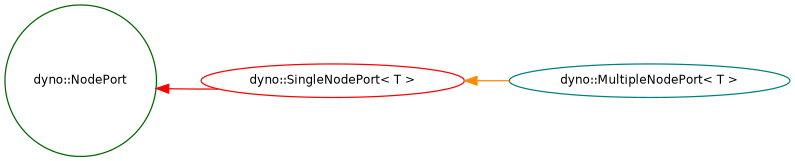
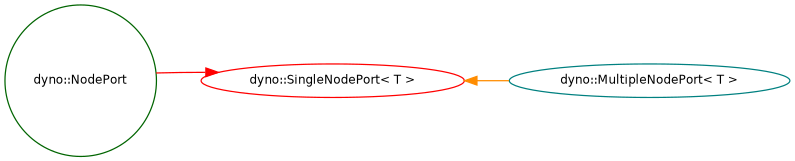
edge "dyno::SingleNodePort< T >" -> "dyno::NodePort": reversed
